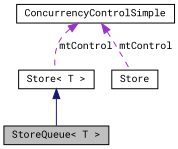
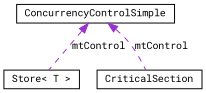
node "Store": label "Store" -> "CriticalSection"
node "StoreQueue< T >": removed
